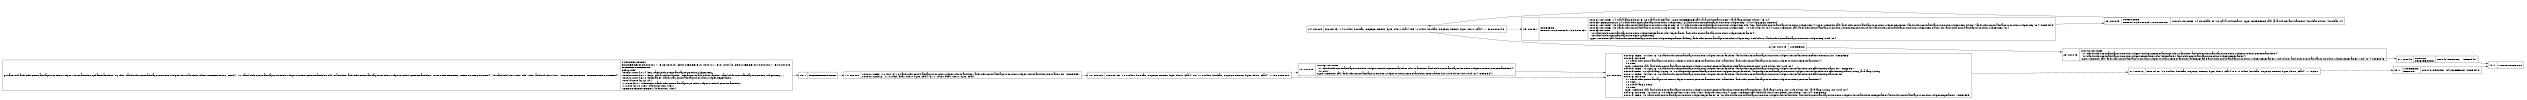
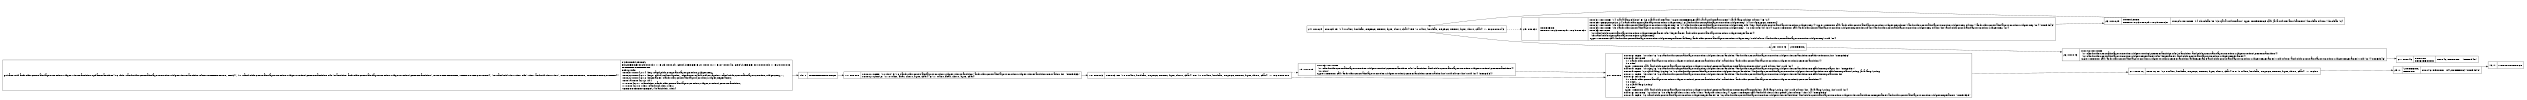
edge "27: 0x0046" -> "16: ?": removed
